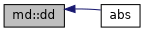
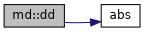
edge "abs" -> "md::dd": reversed
